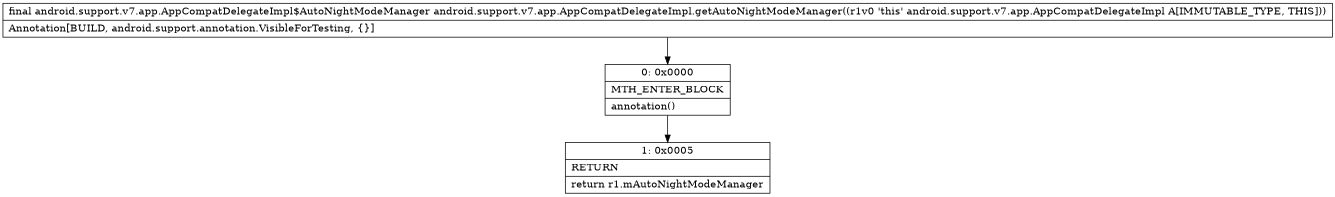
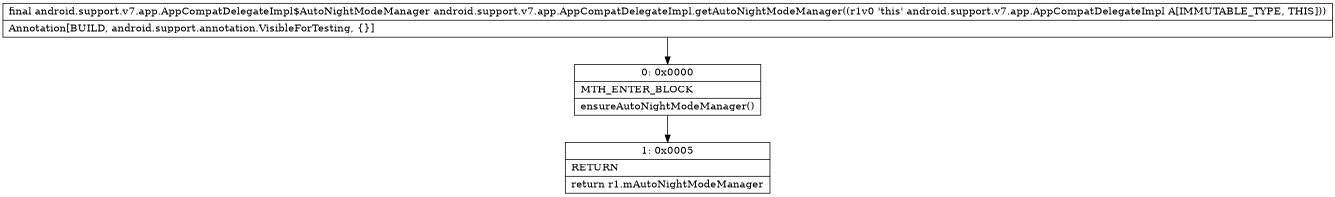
node "0: 0x0000": text "annotation()" -> "ensureAutoNightModeManager()"
